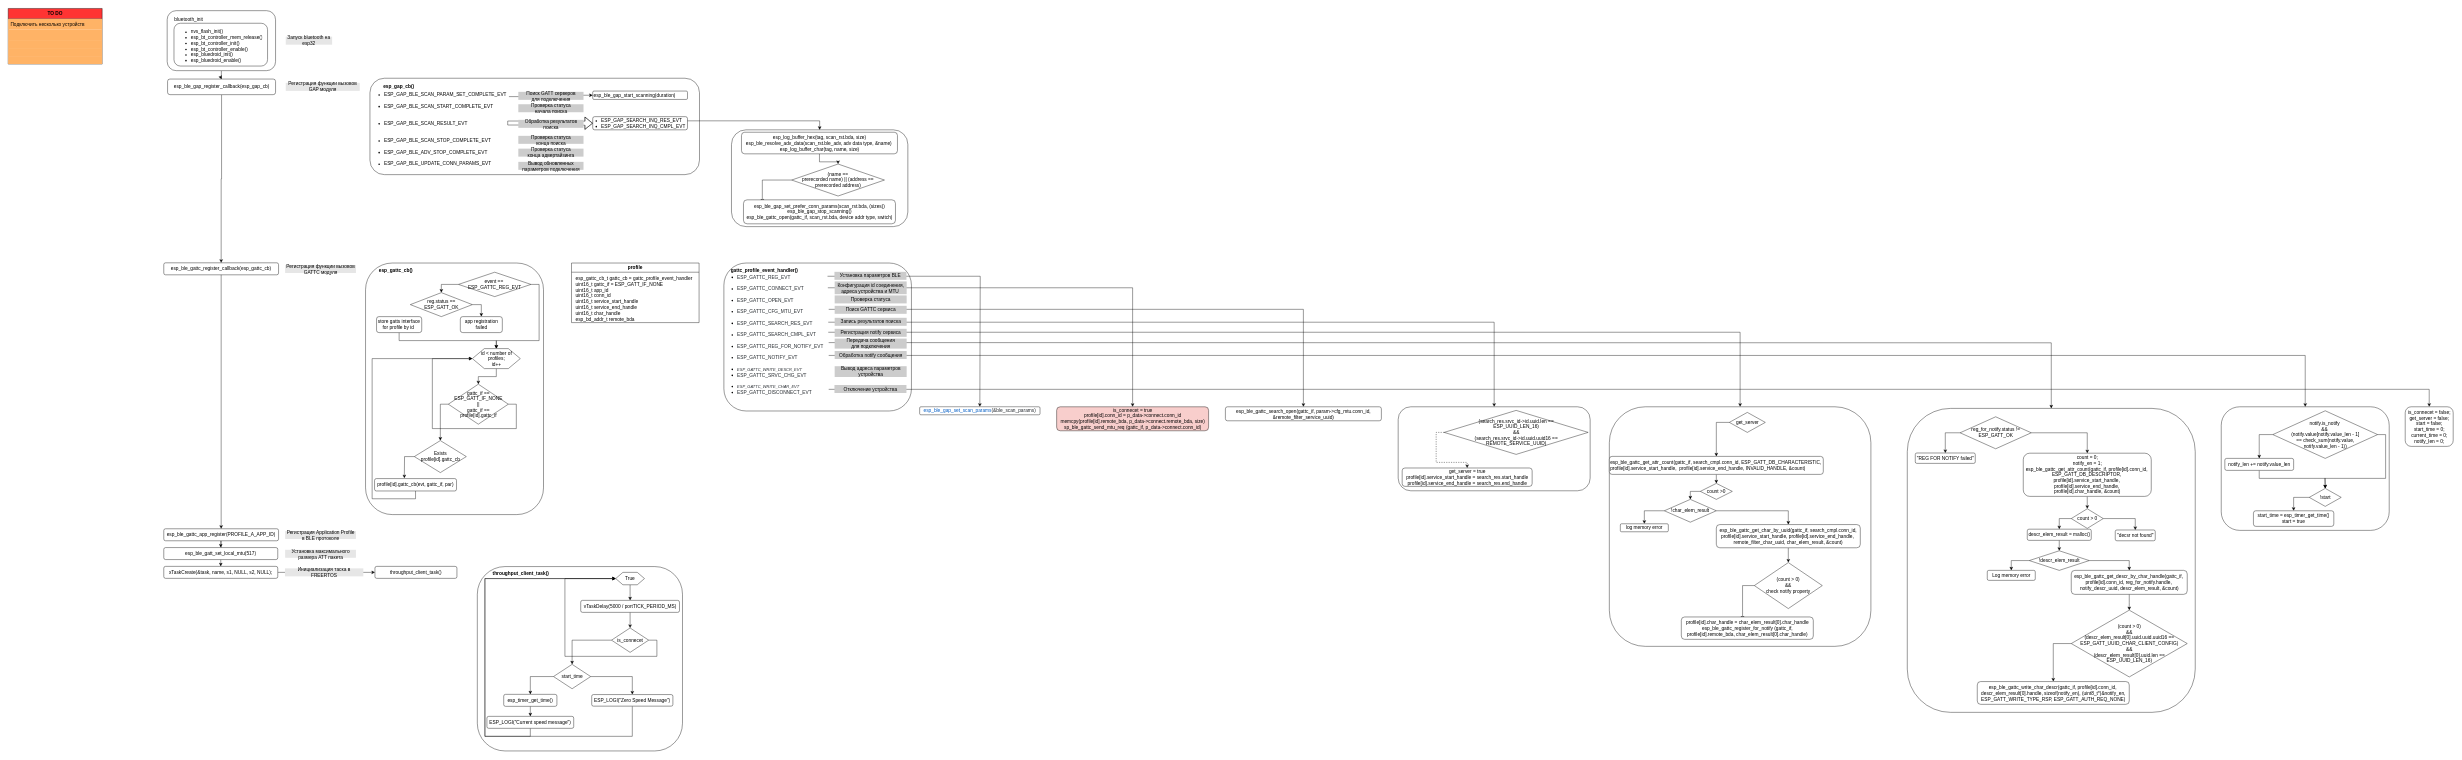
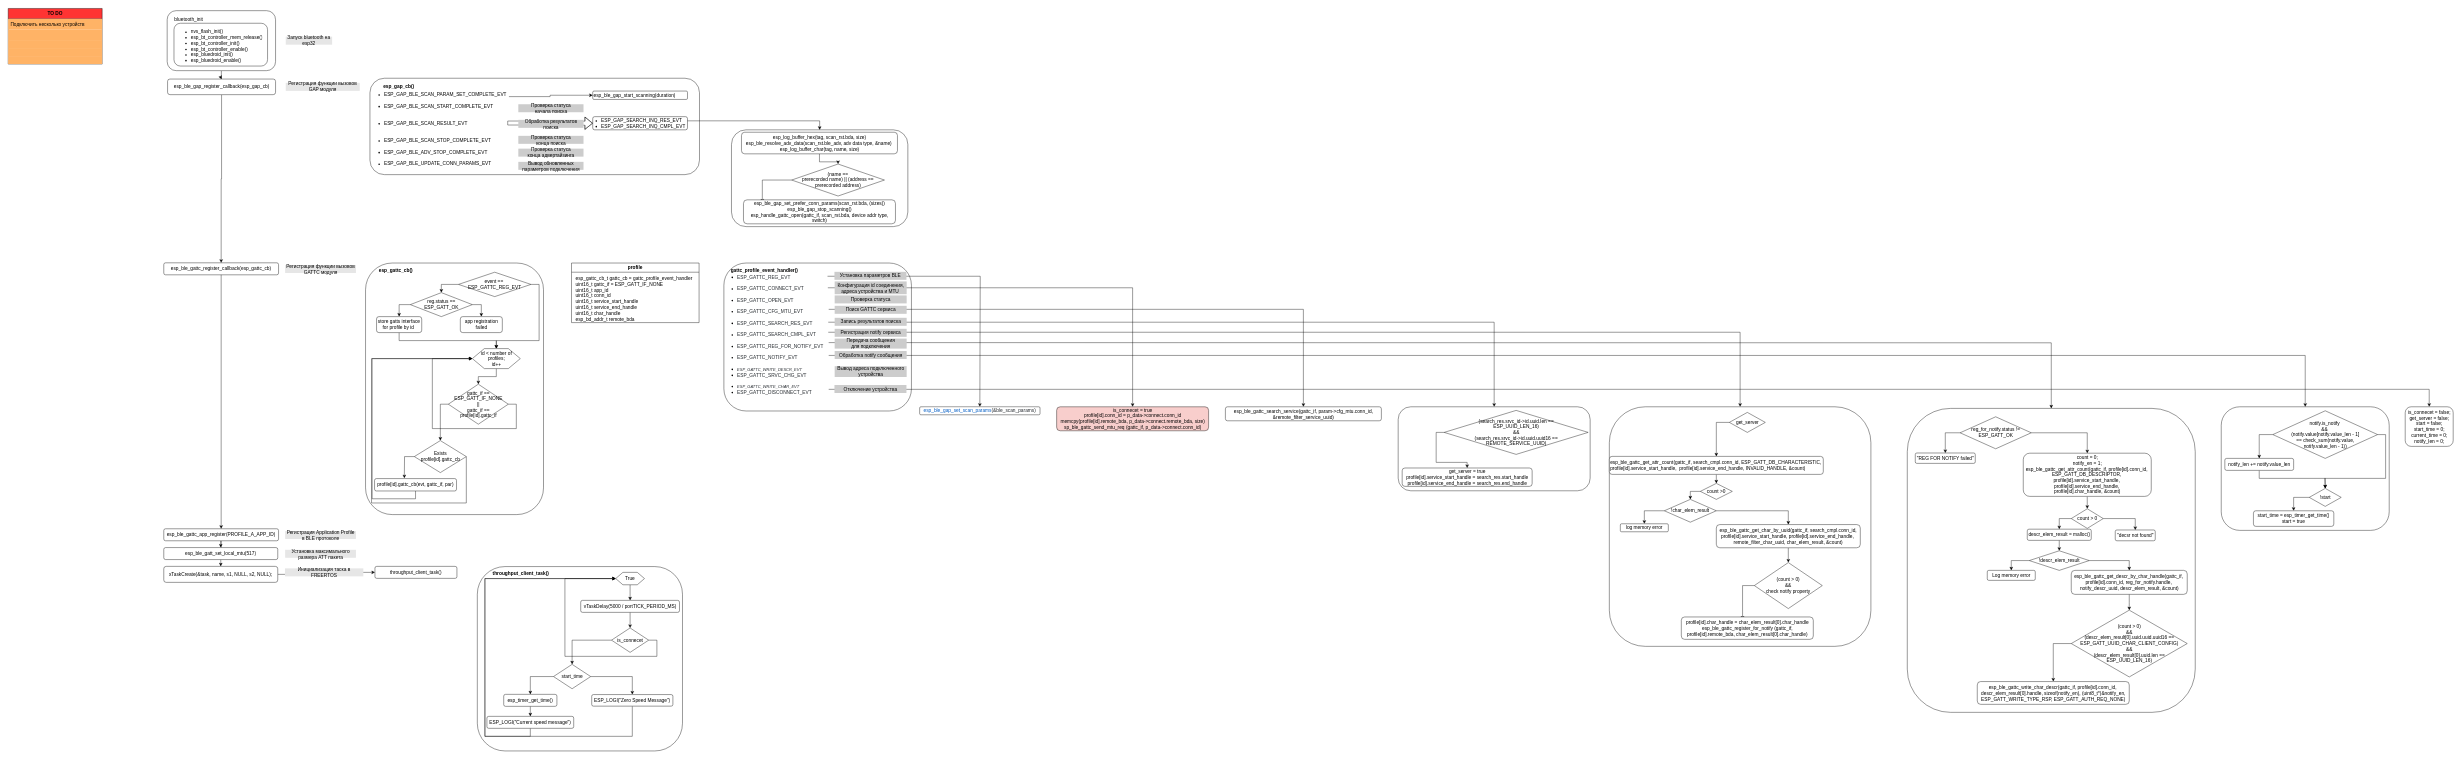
node "Поиск GATT серверов для подключения": removed
node "esp_ble_gap_set_prefer_conn_params(scan_rst.bda, (sizes)) esp_ble_gap_stop_scanning() esp_ble_gattc_open(gattc_if, scan_rst.bda, device addr type, switch)": label "esp_ble_gap_set_prefer_conn_params(scan_rst.bda, (sizes)) esp_ble_gap_stop_scanning() esp_ble_gattc_open(gattc_if, scan_rst.bda, device addr type, switch)" -> "esp_ble_gap_set_prefer_conn_params(scan_rst.bda, (sizes)) esp_ble_gap_stop_scanning() esp_handle_gattc_open(gattc_if, scan_rst.bda, device addr type, switch)"
edge "reg.status == ESP_GATT_OK" -> "store gatts interface for profile by id": added
node "Вывод адреса параметров устройства": label "Вывод адреса параметров устройства" -> "Вывод адреса подключенного устройства"
node "esp_ble_gattc_search_open(gattc_if, param->cfg_mtu.conn_id, &remote_filter_service_uuid)": label "esp_ble_gattc_search_open(gattc_if, param->cfg_mtu.conn_id, &remote_filter_service_uuid)" -> "esp_ble_gattc_search_service(gattc_if, param->cfg_mtu.conn_id, &remote_filter_service_uuid)"
edge "(search_res.srvc_id->id.uuid.len == ESP_UUID_LEN_16) && (search_res.srvc_id->id.uuid.uuid16 == REMOTE_SERVICE_UUID)" -> "get_server = true profile[id].service_start_handle = search_res.start_handle profile[id].service_end_handle = search_res.end_handle": style dashed -> solid
edge "Exists profile[id].gattc_cb" -> "id < number of profiles; id++": added
node "xTaskCreate(&task, name, s1, NULL, s2, NULL);": size 114x12 -> 114x16
